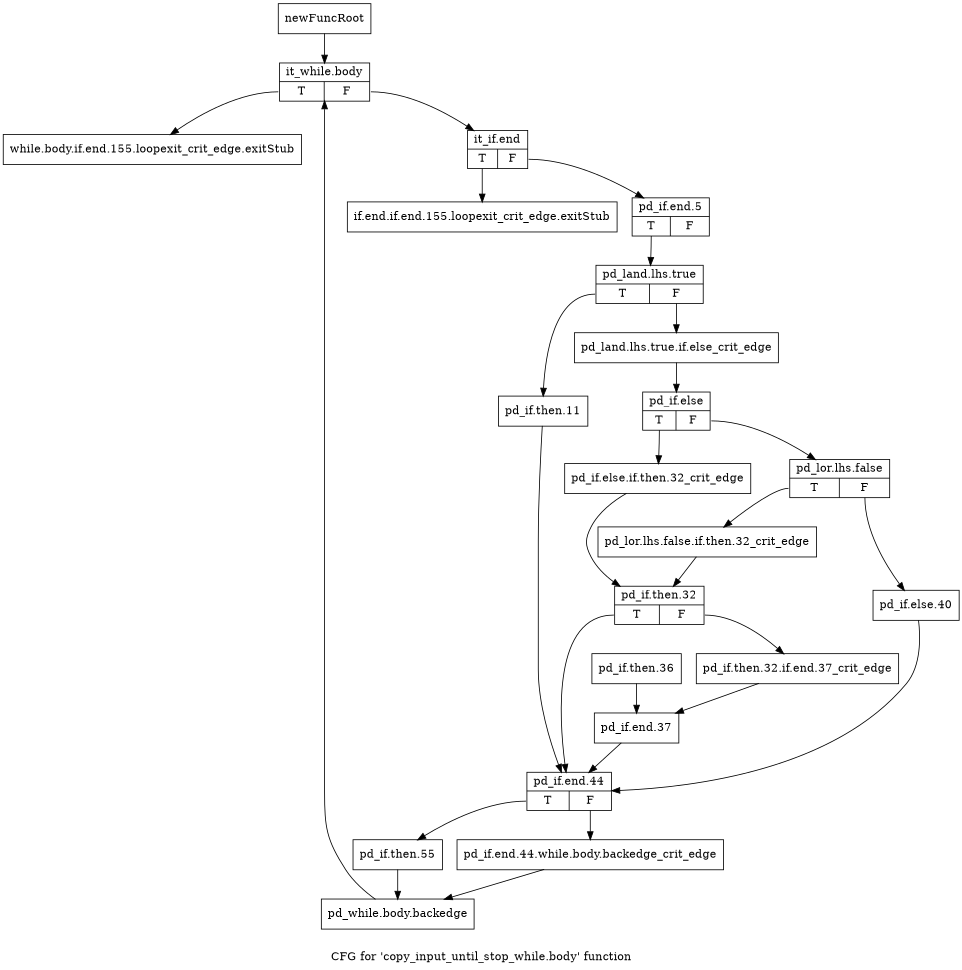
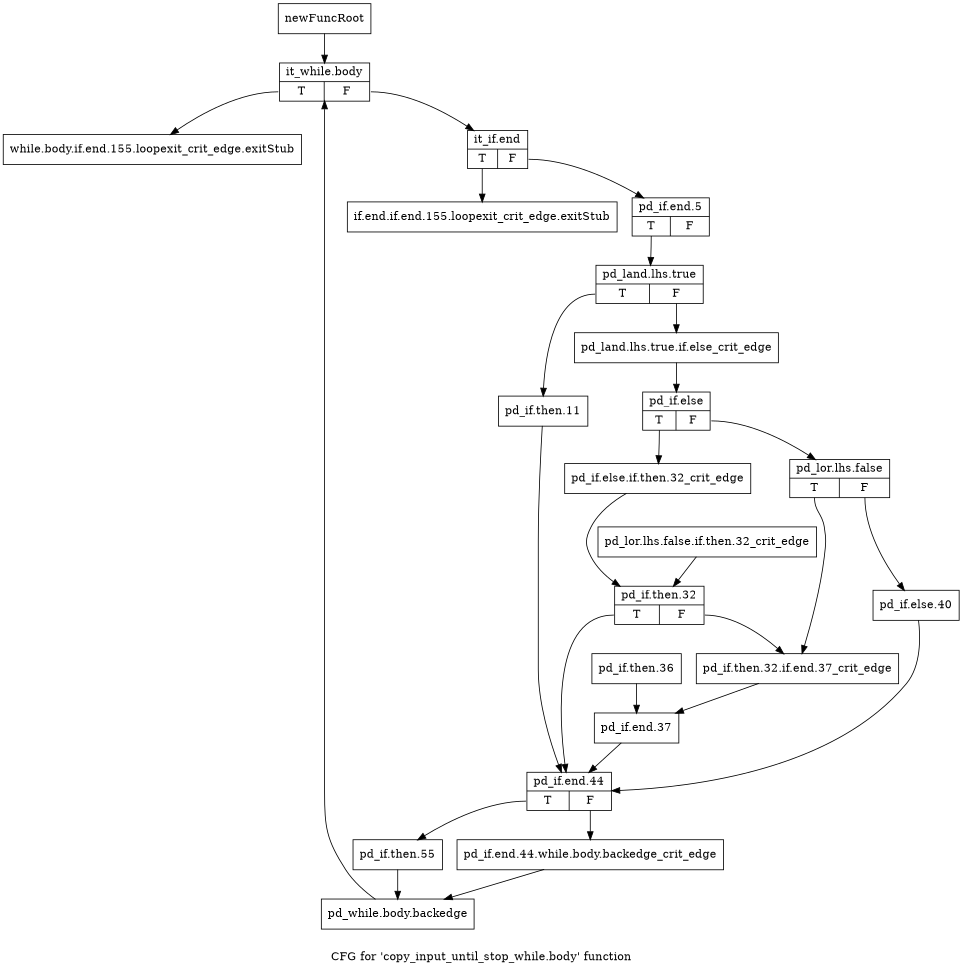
edge "pd_lor.lhs.false" -> "pd_lor.lhs.false.if.then.32_crit_edge": now "pd_lor.lhs.false" -> "pd_if.then.32.if.end.37_crit_edge"
